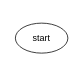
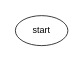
node "start": moved (42, 38) -> (42, 30)
